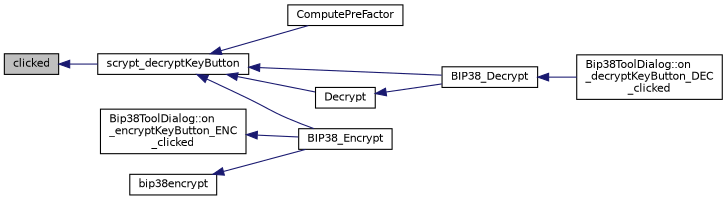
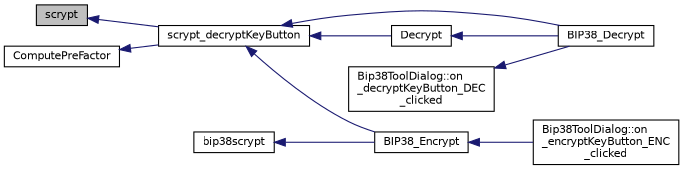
edge "ComputePreFactor" -> "scrypt_decryptKeyButton": reversed
node "clicked": label "clicked" -> "scrypt"
edge "Bip38ToolDialog::on _decryptKeyButton_DEC _clicked" -> "BIP38_Decrypt": reversed
edge "BIP38_Encrypt" -> "Bip38ToolDialog::on _encryptKeyButton_ENC _clicked": reversed
node "bip38encrypt": label "bip38encrypt" -> "bip38scrypt"
